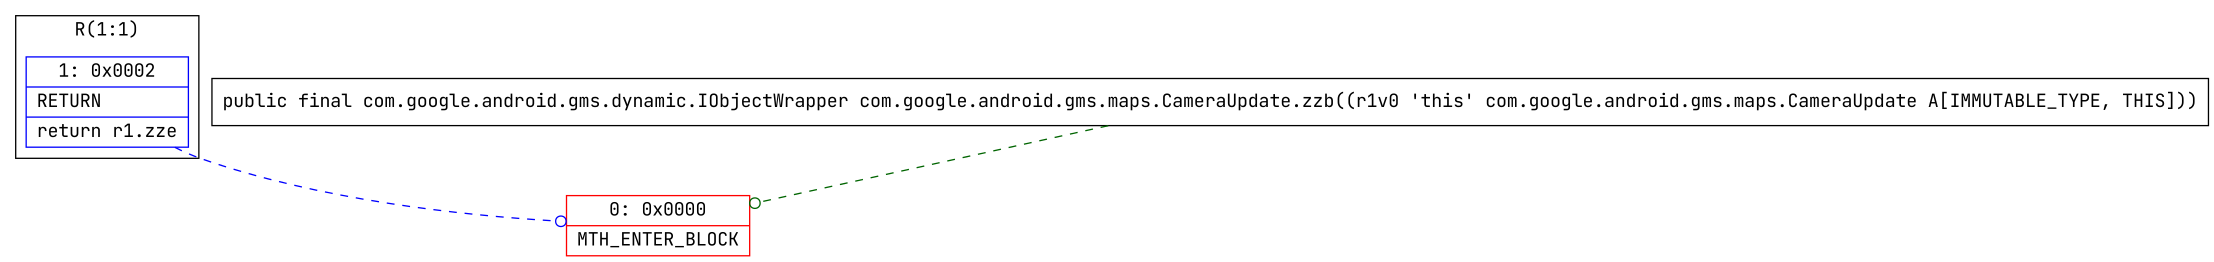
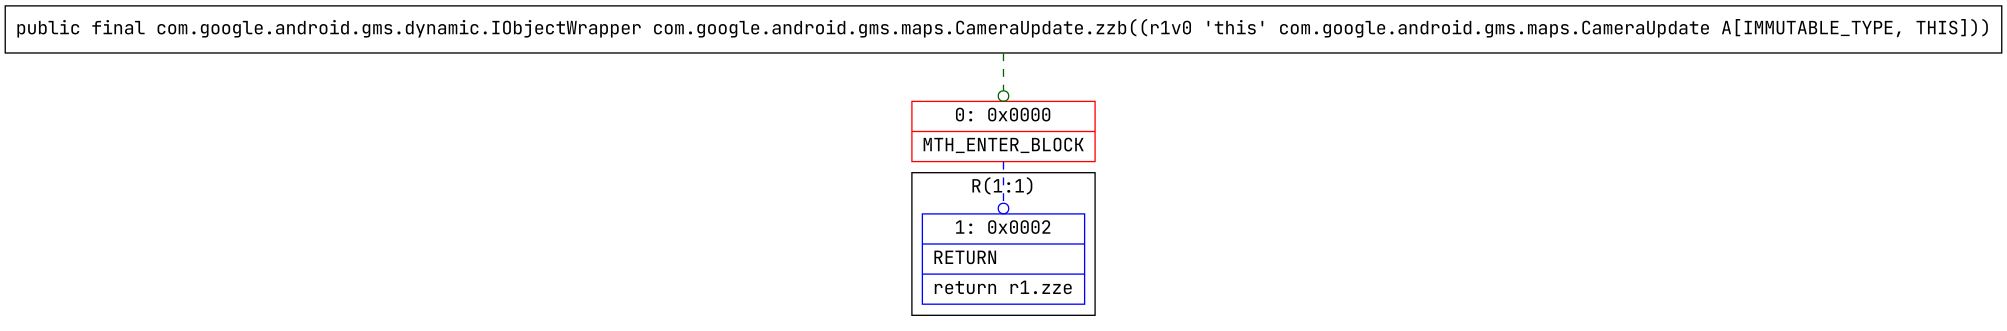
edge "1: 0x0002" -> "0: 0x0000": reversed
